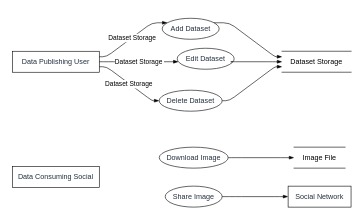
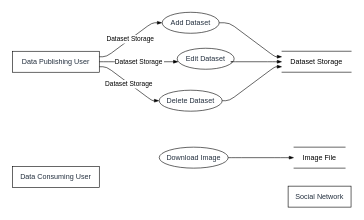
node "Add Dataset": moved (191, 29) -> (191, 23)
node "Data Consuming Social": label "Data Consuming Social" -> "Data Consuming User"
node "Share Image": removed
edge "Share Image" -> "Social Network": removed
